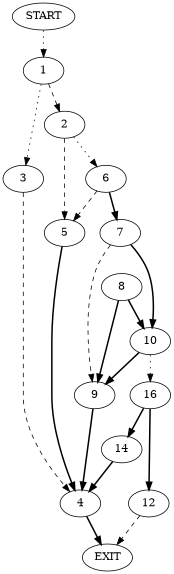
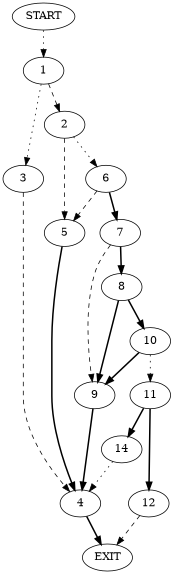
edge "7" -> "10": now "7" -> "8"
node "16": label "16" -> "11"
edge "14" -> "4": style bold -> dotted
